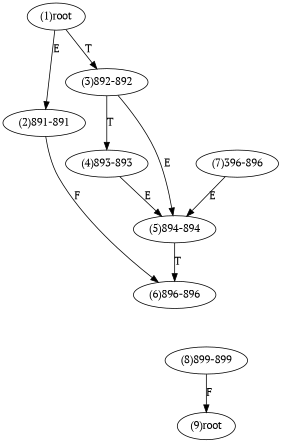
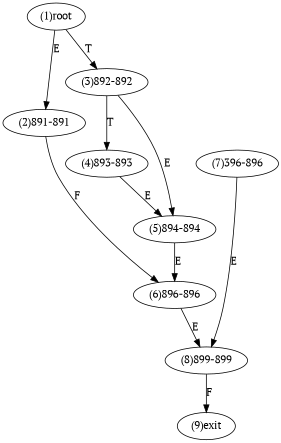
edge "(7)396-896" -> "(5)894-894": now "(7)396-896" -> "(8)899-899"
edge "(5)894-894" -> "(6)896-896": label "T" -> "E"
edge "(6)896-896" -> "(8)899-899": added, label "E"
node "(9)root": label "(9)root" -> "(9)exit"
